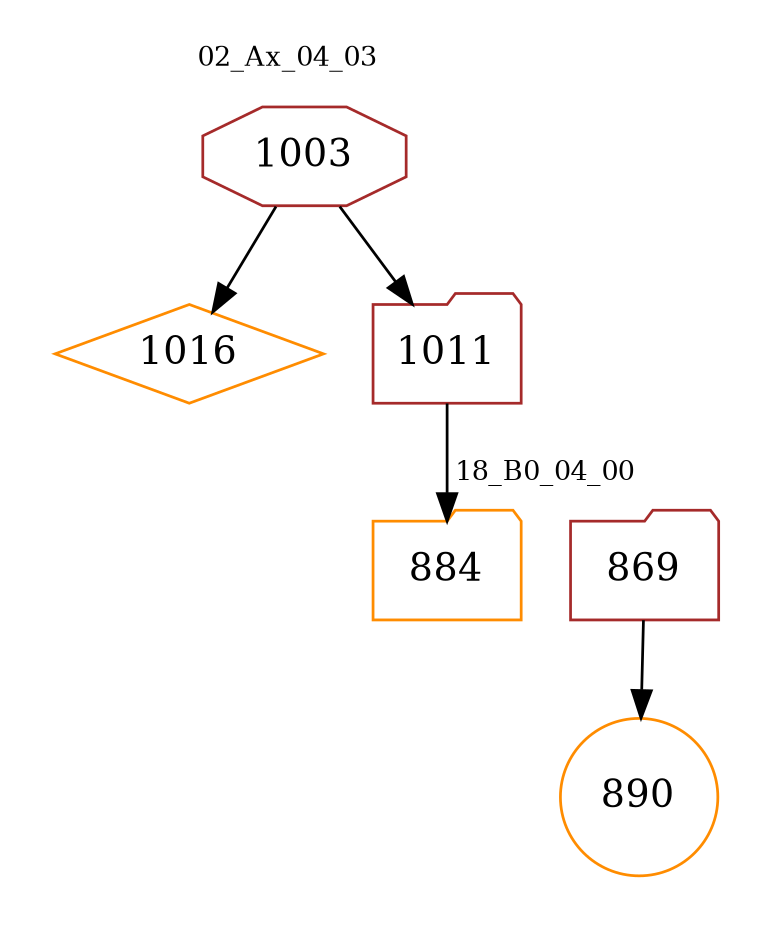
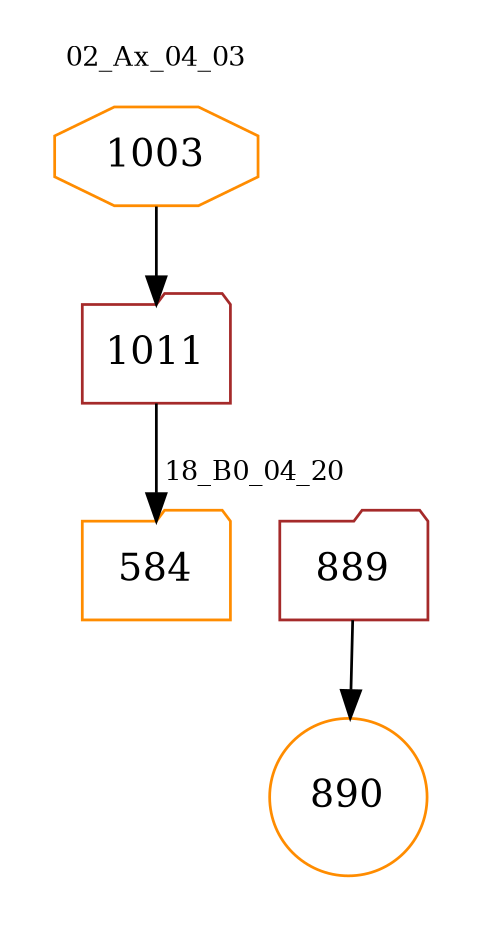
node "1003": color brown -> darkorange
node "1016": removed
cluster "18_B0_04_00": label "18_B0_04_00" -> "18_B0_04_20"
node "884": label "884" -> "584"
node "869": label "869" -> "889"
